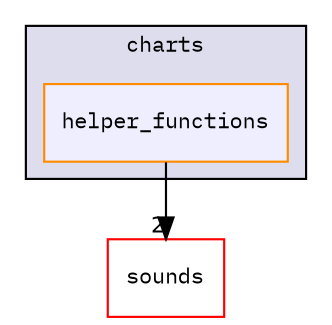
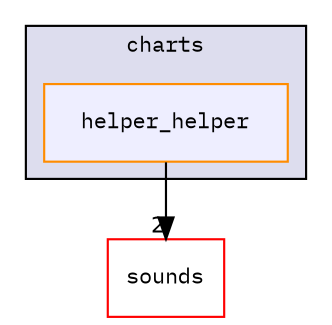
node "helper_functions": label "helper_functions" -> "helper_helper"
